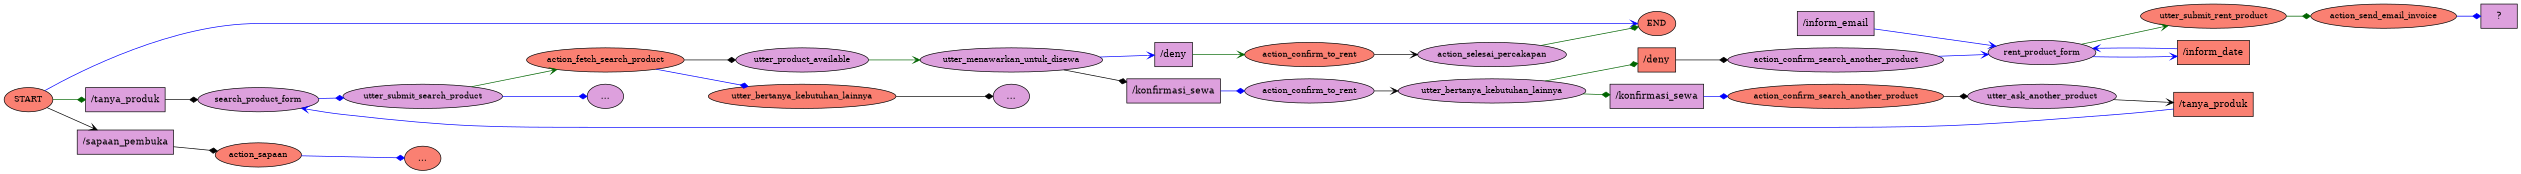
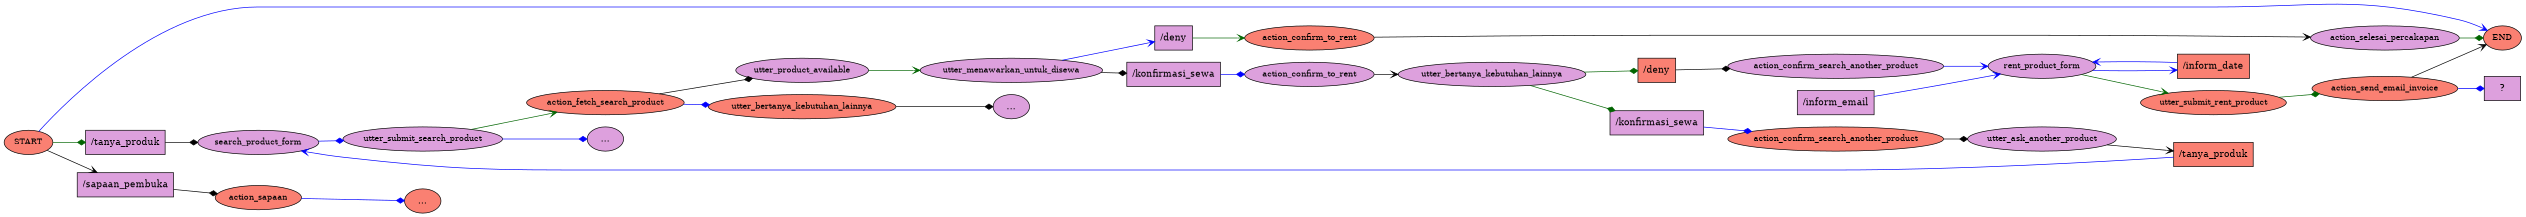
edge "action_send_email_invoice" -> "END": added
